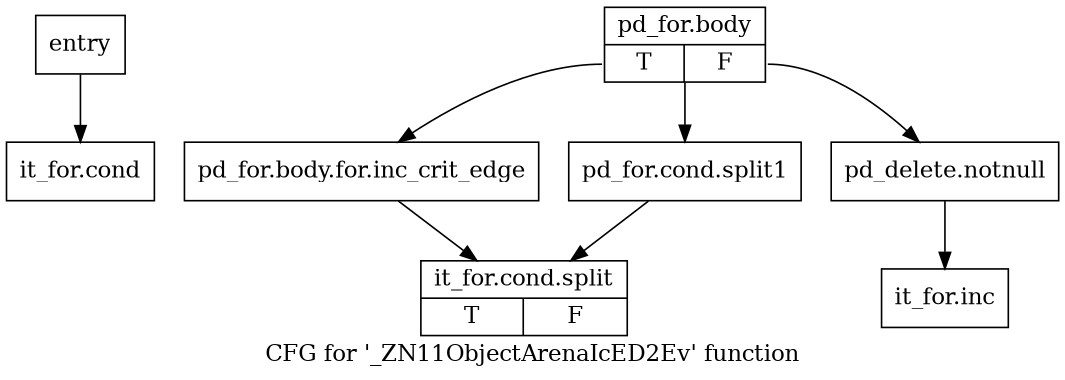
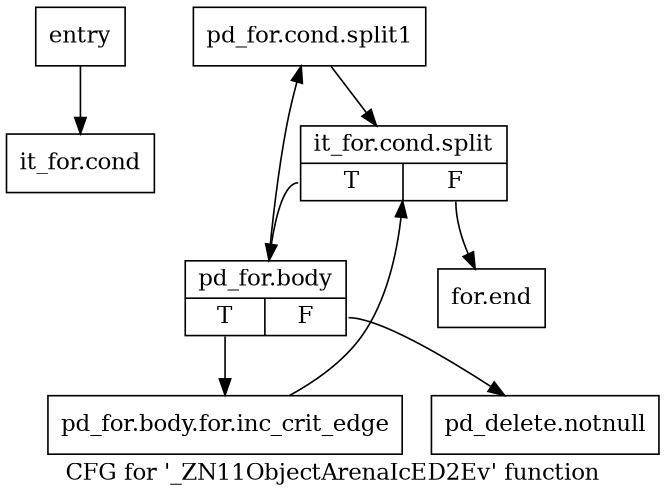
edge "it_for.cond.split" -> "pd_for.body": added
node "for.end": added
node "it_for.inc": removed
